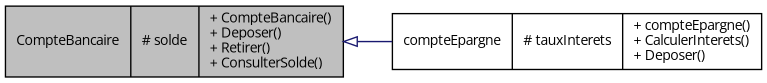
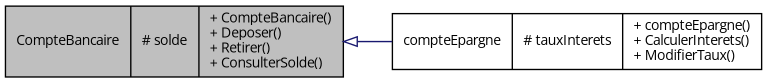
node "compteEpargne": text "+ Deposer()" -> "+ ModifierTaux()"
